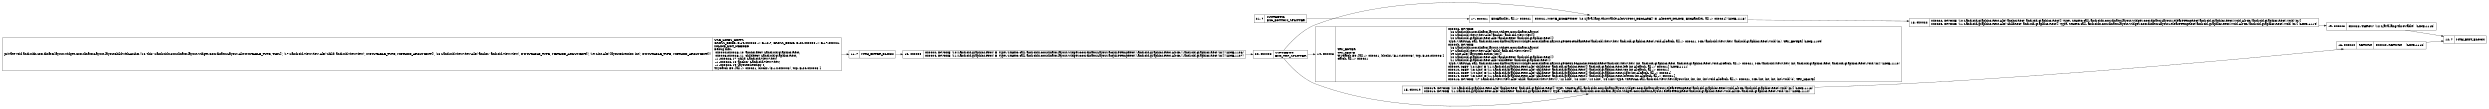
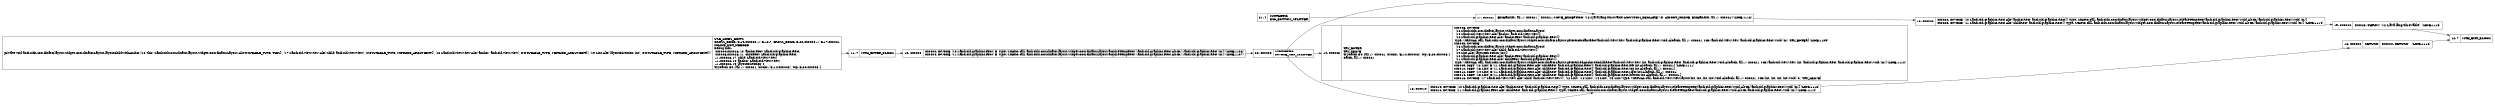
node "20: 0x0008": text "EXC_TOP_SPLITTER" -> "INVOKE_TOP_SPLITTER"
